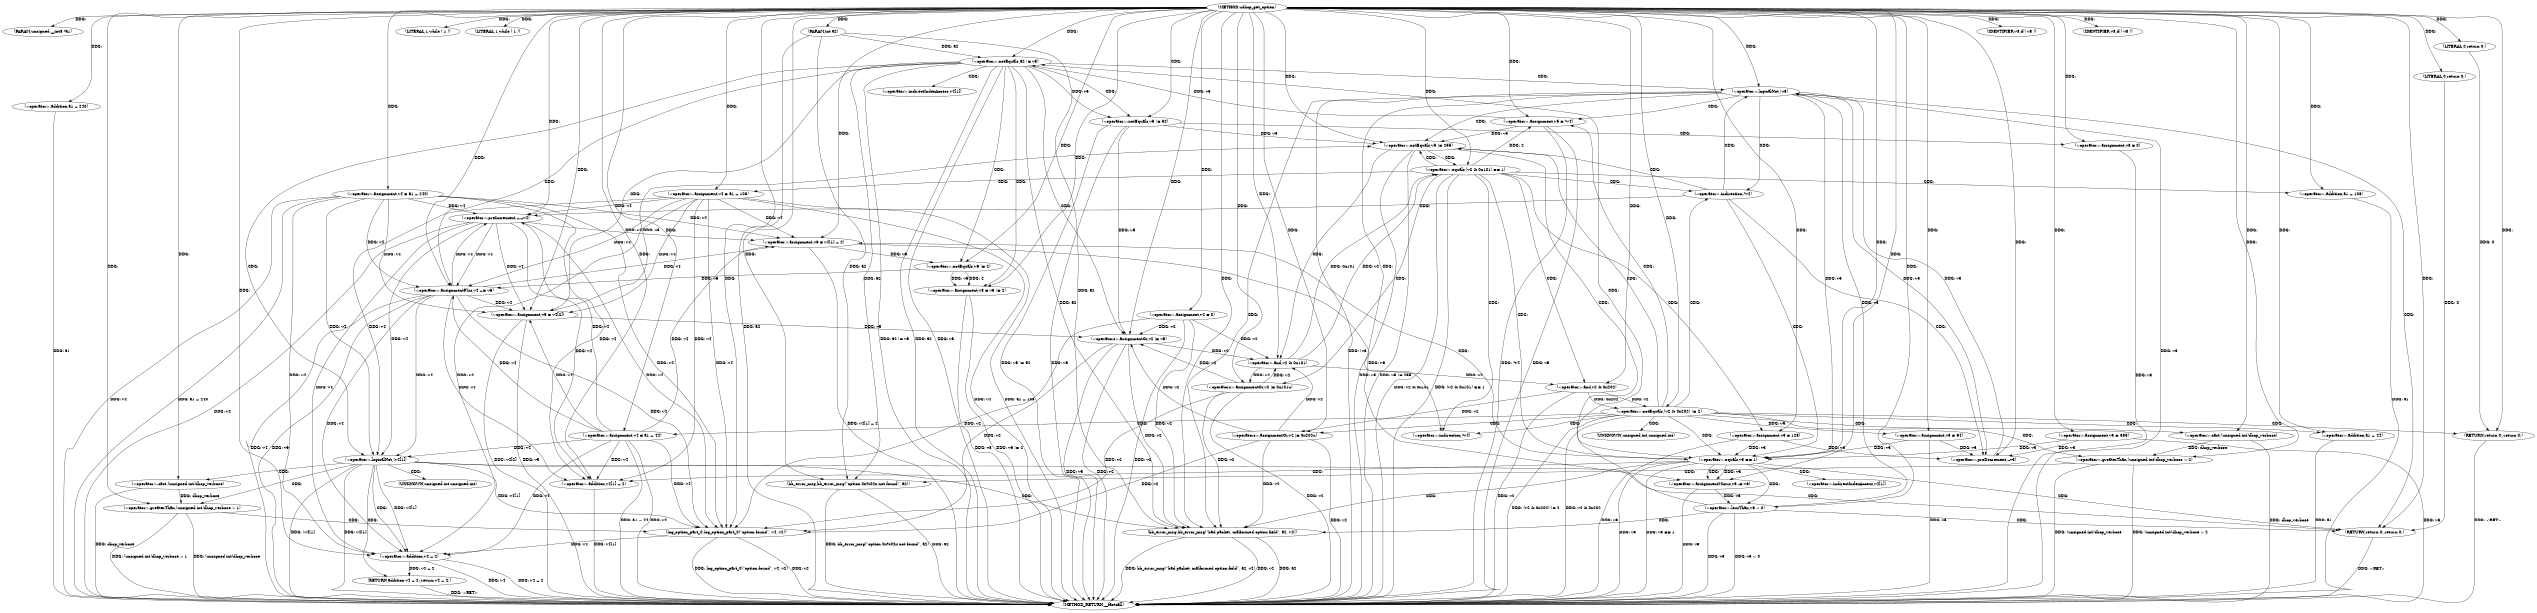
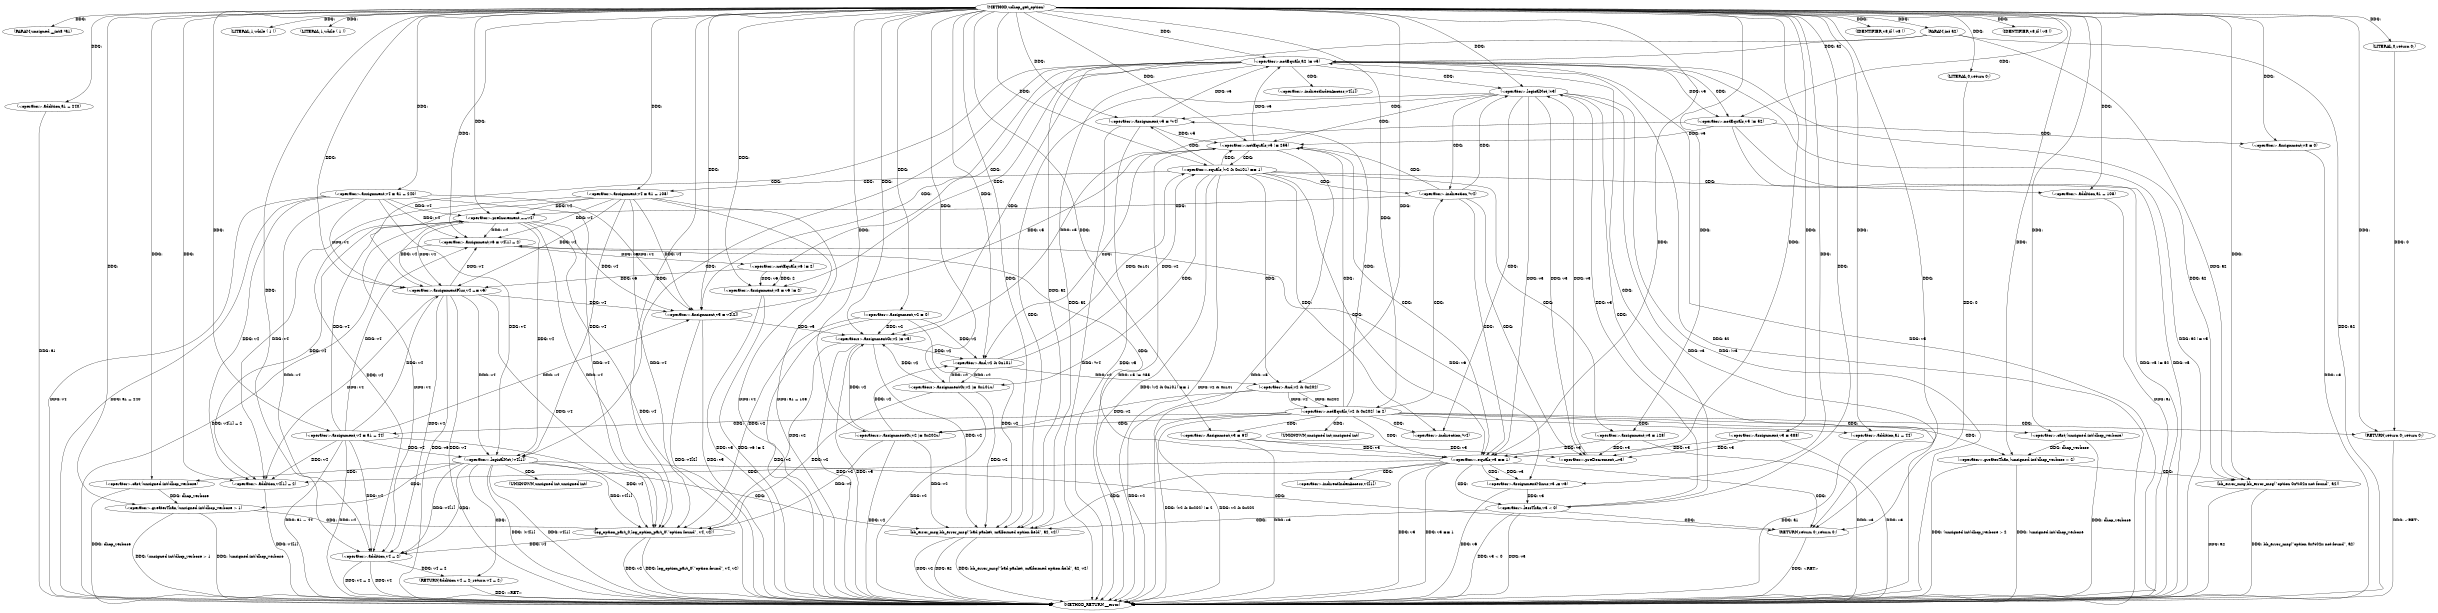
edge "(<operator>.notEquals,v5 != 255)" -> "(<operator>.notEquals,a2 != v5)": added, label "DDG: v5"
edge "(METHOD,udhcp_get_option)" -> "(<operator>.notEquals,v6 != 2)": removed, label "DDG:"
edge "(<operator>.equals,(v2 & 0x101) == 1)" -> "(<operator>.assignment,v5 = *v4)": label "DDG: 2" -> "CDG: "
edge "(<operator>.notEquals,(v2 & 0x202) != 2)" -> "(<operator>.assignment,v3 = 64)": label "DDG: v5" -> "CDG: "
node "(METHOD_RETURN,__fastcall)": label "(METHOD_RETURN,__fastcall)" -> "(METHOD_RETURN,__error)"
